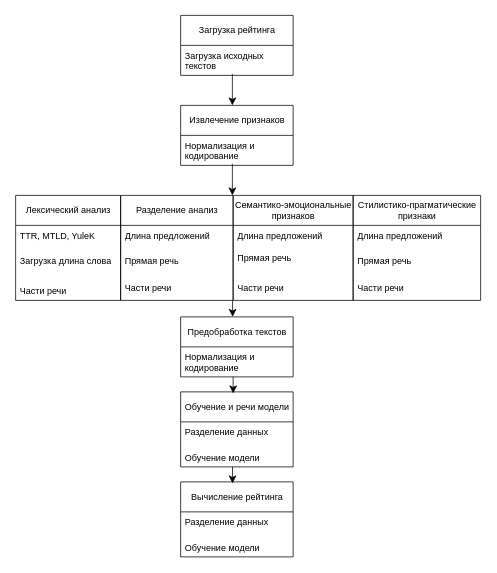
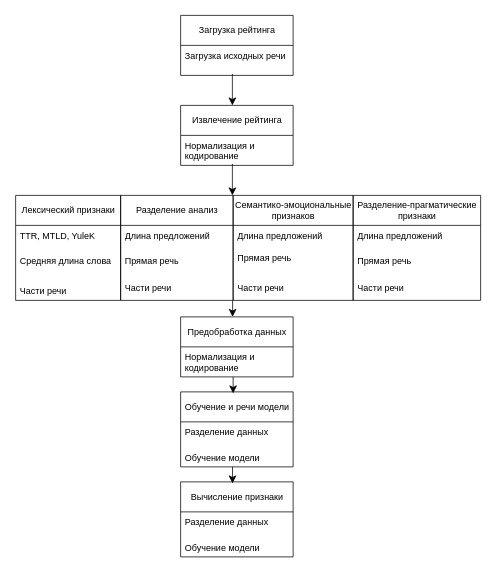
node "Загрузка исходных текстов": label "Загрузка исходных текстов" -> "Загрузка исходных речи"
node "Извлечение признаков": label "Извлечение признаков" -> "Извлечение рейтинга"
node "Лексический анализ": label "Лексический анализ" -> "Лексический признаки"
node "Стилистико-прагматические признаки": label "Стилистико-прагматические признаки" -> "Разделение-прагматические признаки"
node "Загрузка длина слова": label "Загрузка длина слова" -> "Средняя длина слова"
node "Предобработка текстов": label "Предобработка текстов" -> "Предобработка данных"
node "Вычисление рейтинга": label "Вычисление рейтинга" -> "Вычисление признаки"
